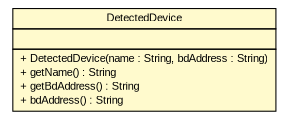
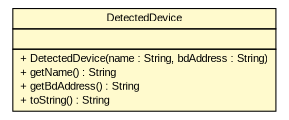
node "DetectedDevice": text "+ bdAddress() : String" -> "+ toString() : String"
